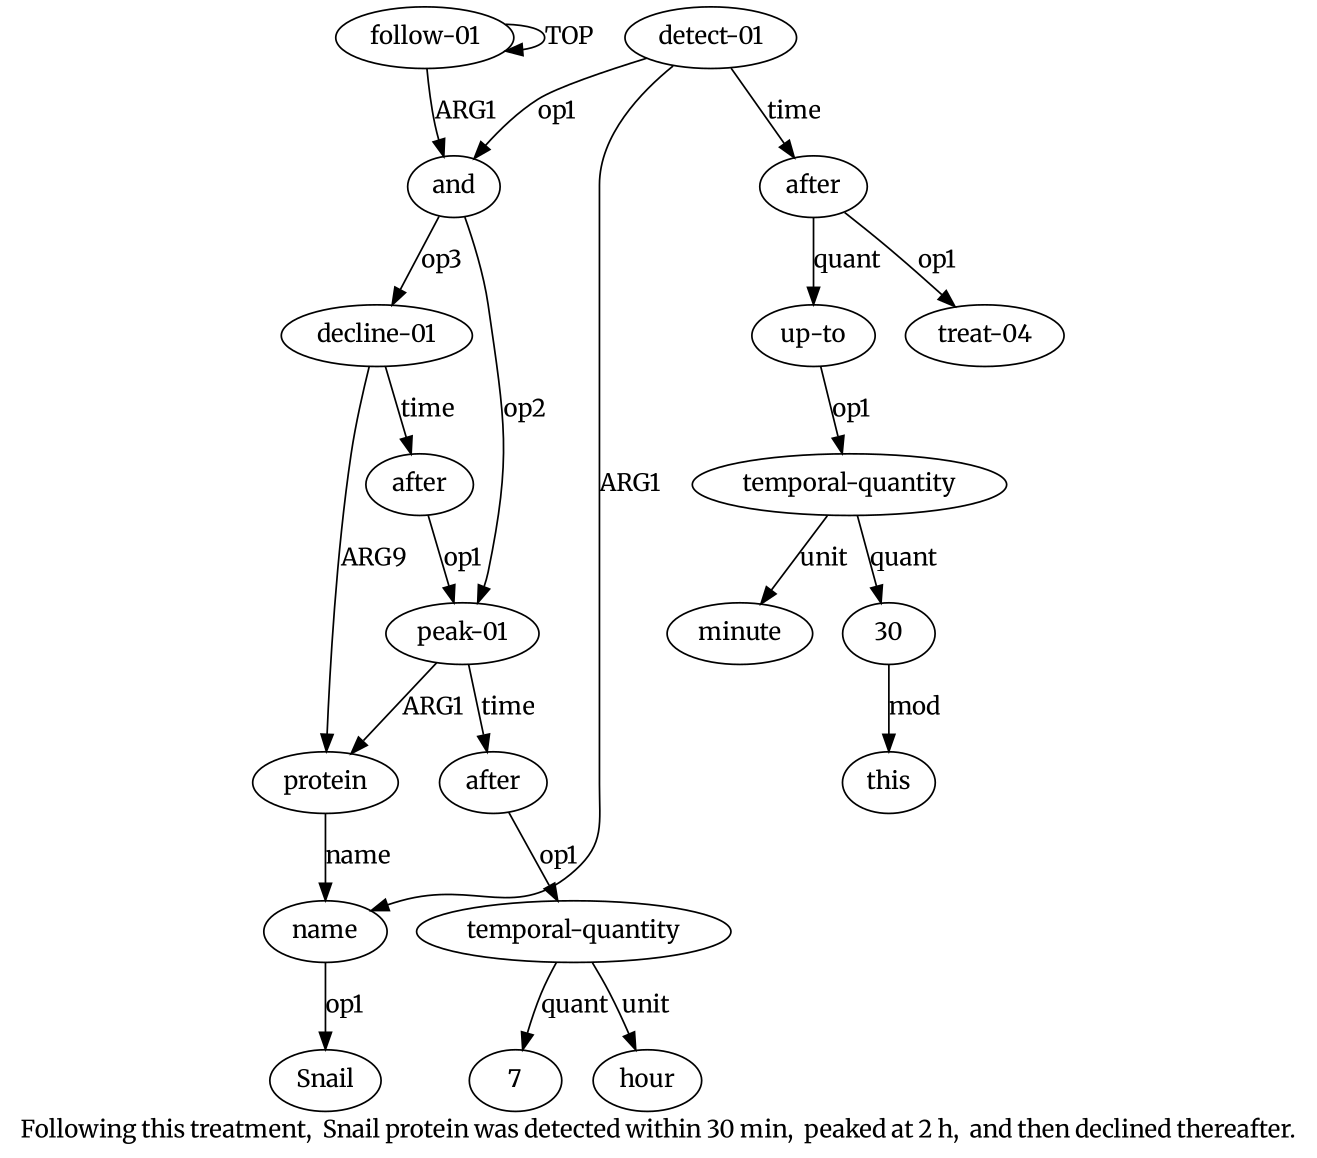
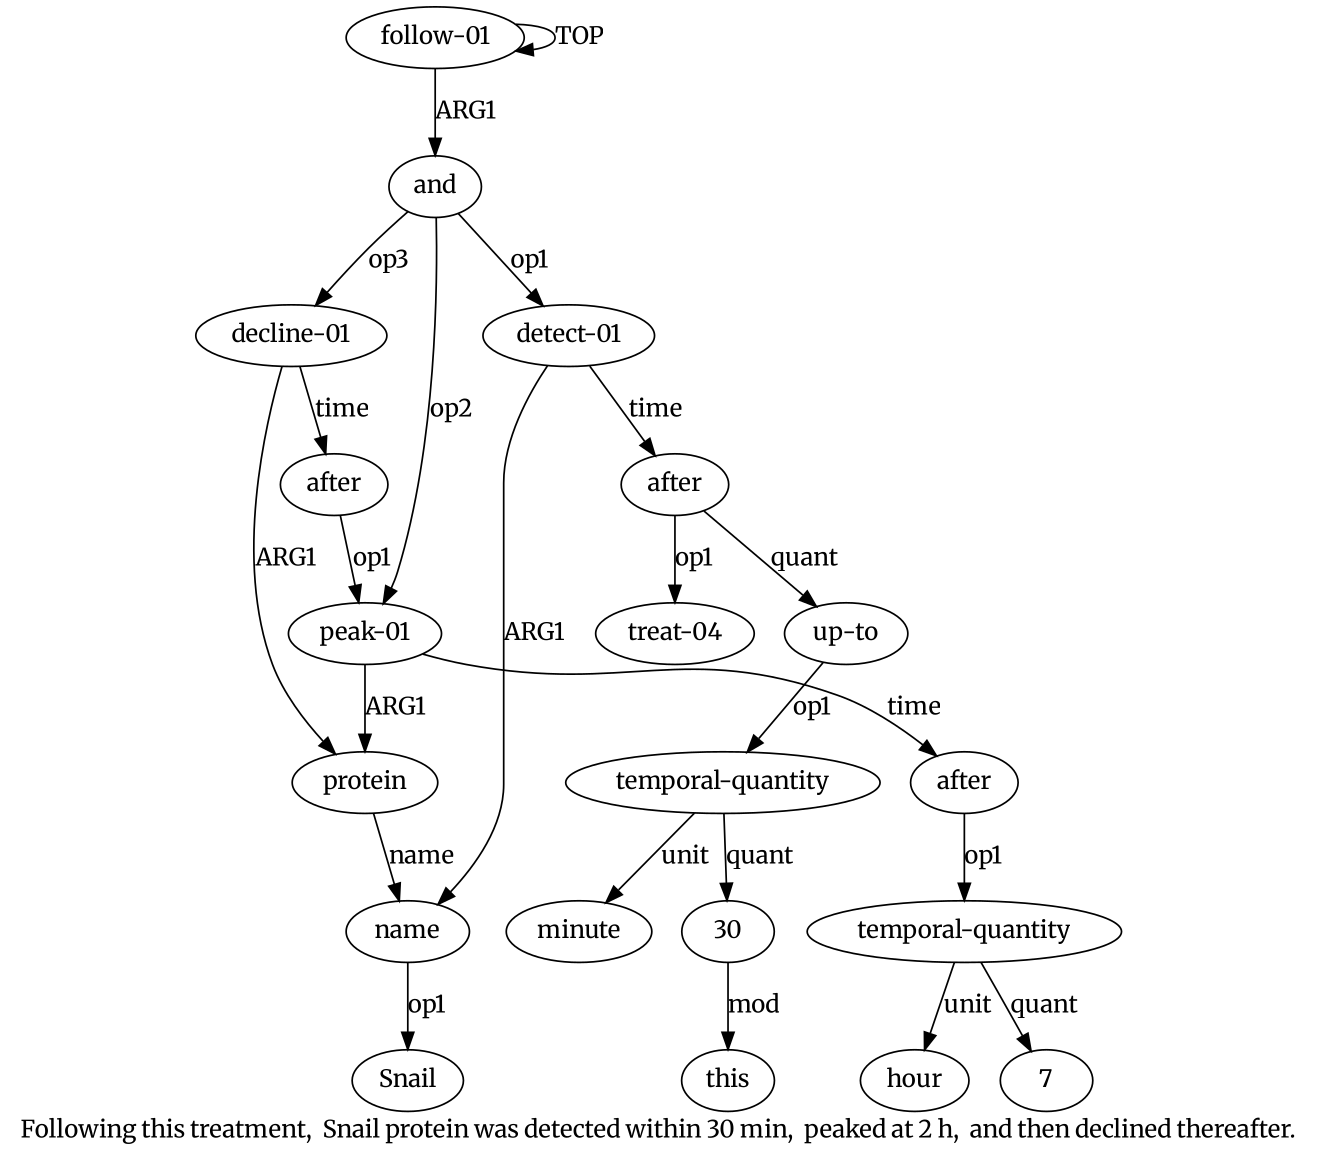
edge "detect-01" -> "and": reversed
edge "decline-01" -> "protein": label "ARG9" -> "ARG1"
